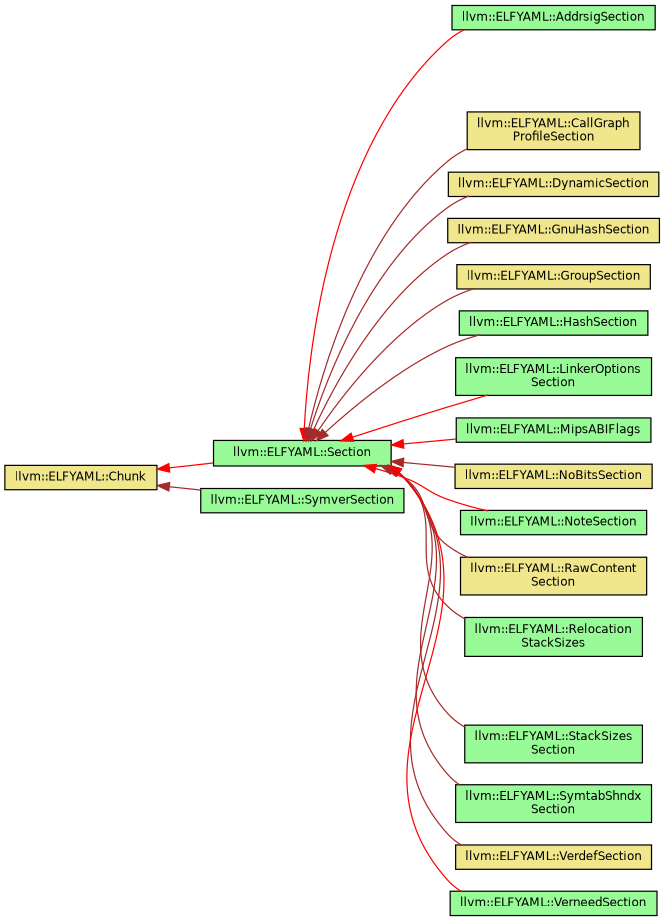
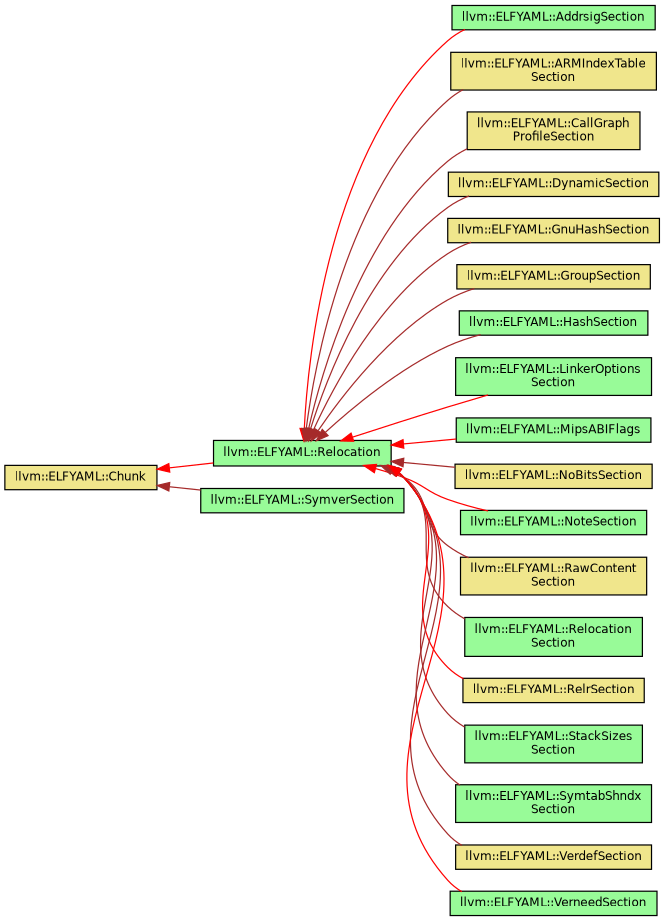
node "llvm::ELFYAML::ARMIndexTable Section": added
node "llvm::ELFYAML::Section": label "llvm::ELFYAML::Section" -> "llvm::ELFYAML::Relocation"
node "llvm::ELFYAML::Relocation StackSizes": label "llvm::ELFYAML::Relocation StackSizes" -> "llvm::ELFYAML::Relocation Section"
node "llvm::ELFYAML::RelrSection": added
